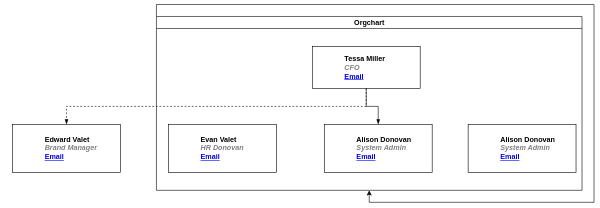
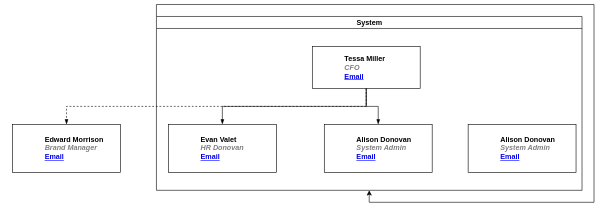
node "Orgchart": label "Orgchart" -> "System"
edge "Tessa Miller CFO Email" -> "Evan Valet HR Donovan Email": added
node "Edward Valet Brand Manager Email": label "Edward Valet Brand Manager Email" -> "Edward Morrison Brand Manager Email"
